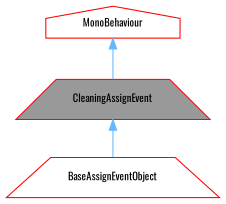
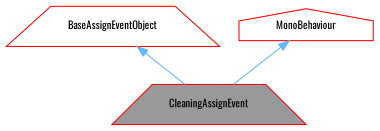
edge "BaseAssignEventObject" -> "CleaningAssignEvent": reversed
